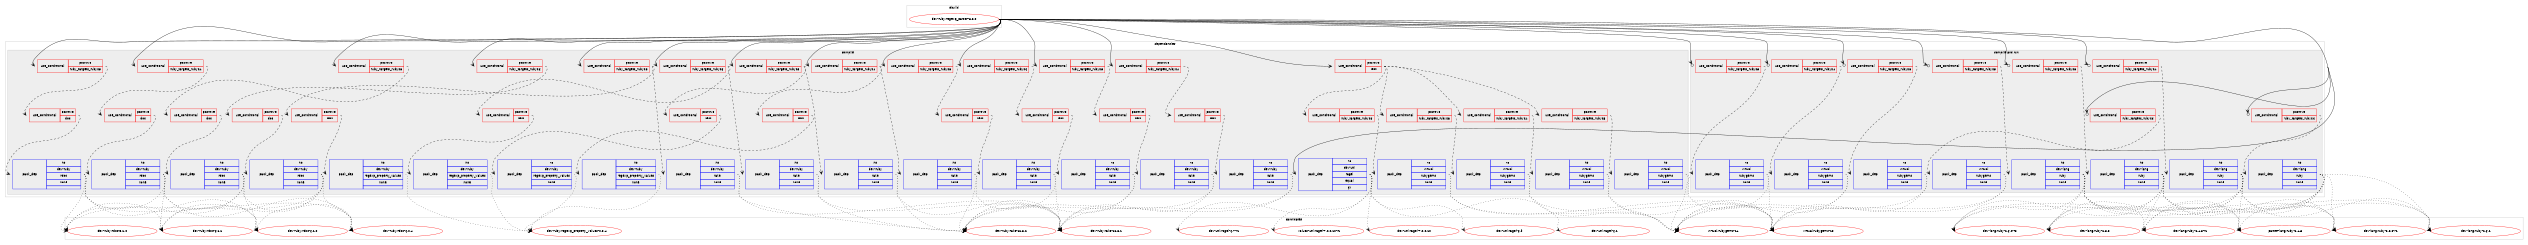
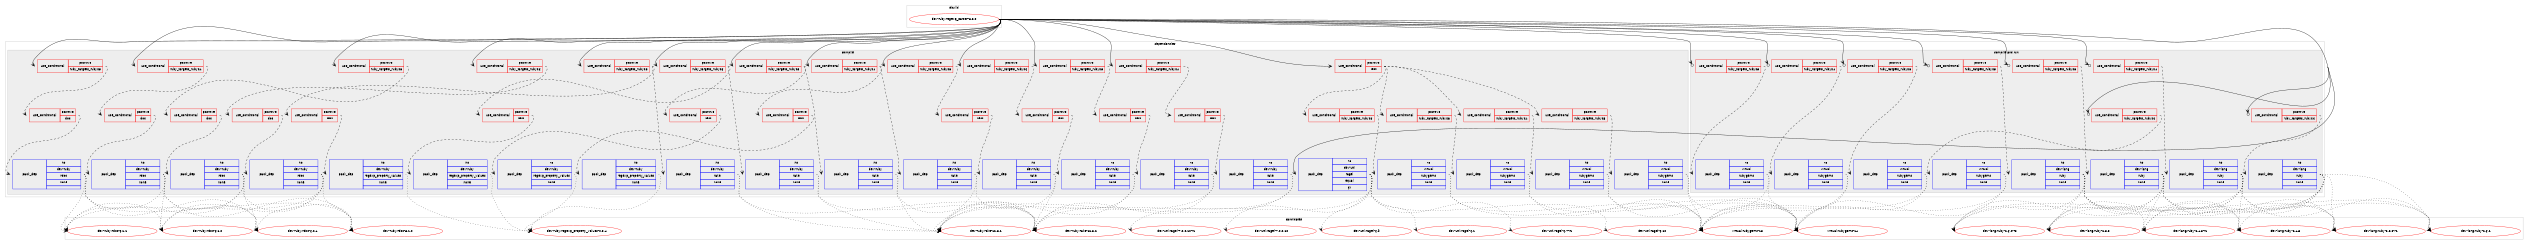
node "values-util/ragel-7.0.0.10-r1": label "values-util/ragel-7.0.0.10-r1" -> "dev-util/ragel-7.0.0.10-r1"
node "dev-util/ragel-6.10": added
node "parser-lang/ruby-2.4.5": label "parser-lang/ruby-2.4.5" -> "dev-lang/ruby-2.4.5"
